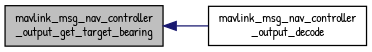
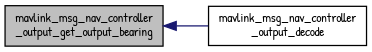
node "mavlink_msg_nav_controller _output_get_target_bearing": label "mavlink_msg_nav_controller _output_get_target_bearing" -> "mavlink_msg_nav_controller _output_get_output_bearing"
